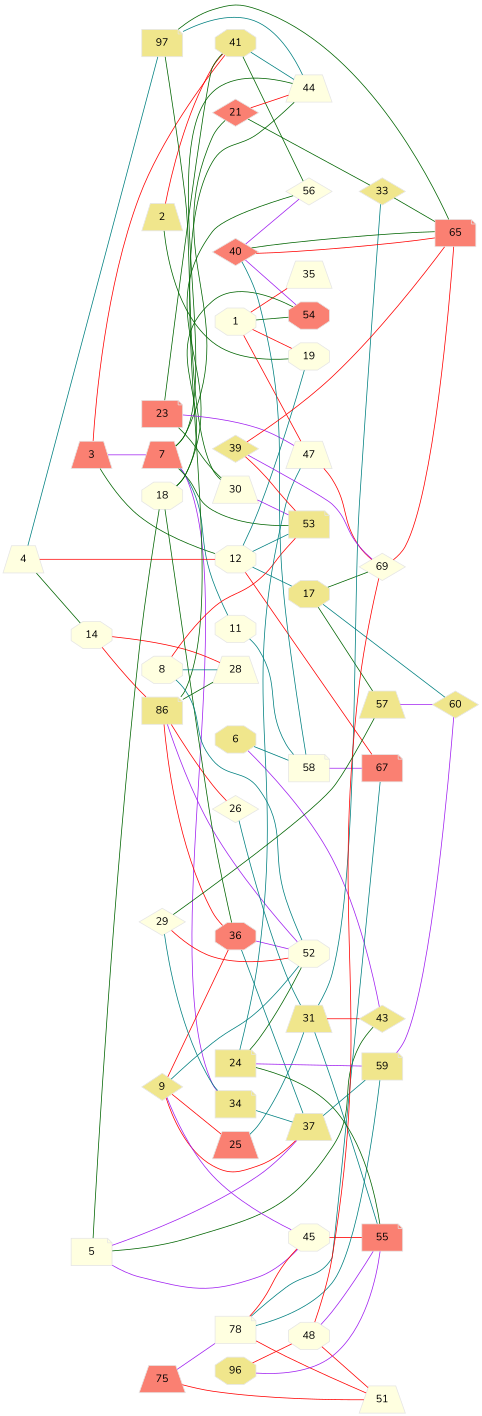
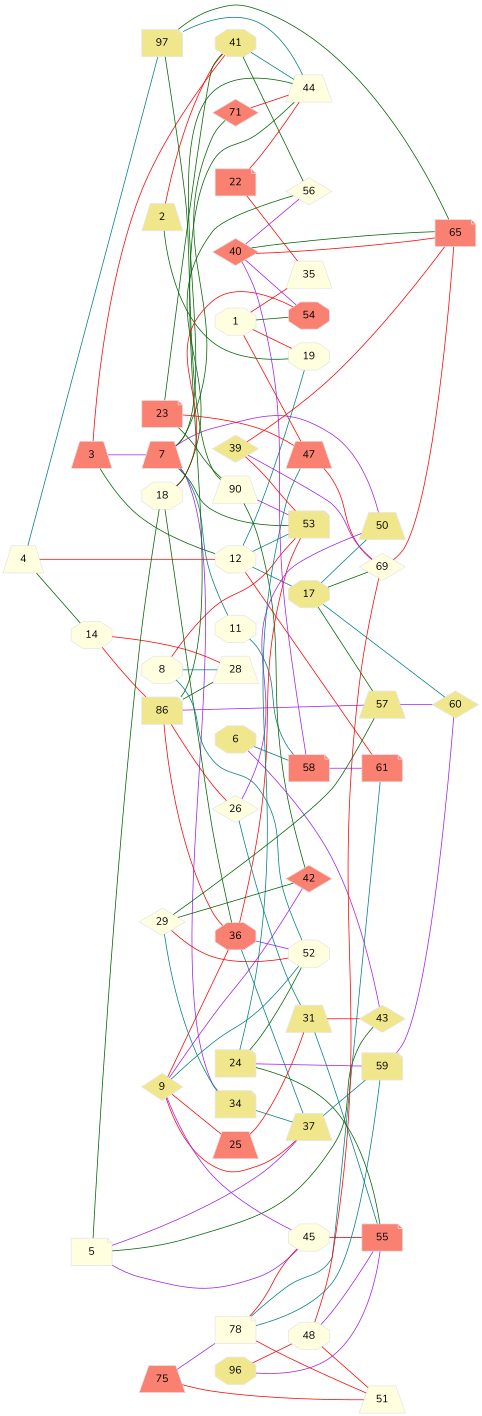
node "21": label "21" -> "71"
node "22": added
node "33": removed
edge "54" -- "18": color darkgreen -> red
edge "23" -- "47": color purple -> red
node "47": fillcolor lightyellow -> salmon
edge "40" -- "58": color teal -> purple
node "30": label "30" -> "90"
node "50": added
edge "53" -- "36": added
node "58": fillcolor lightyellow -> salmon
node "67": label "67" -> "61"
edge "86" -- "52": now "86" -- "57"
node "42": added
edge "31" -- "25": color teal -> red
